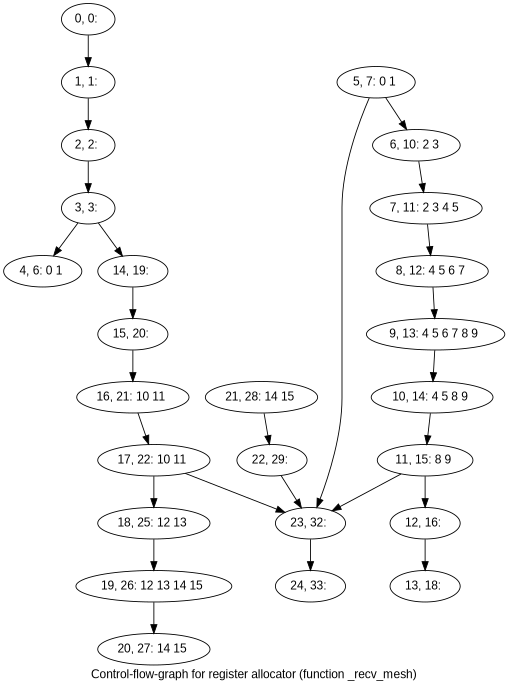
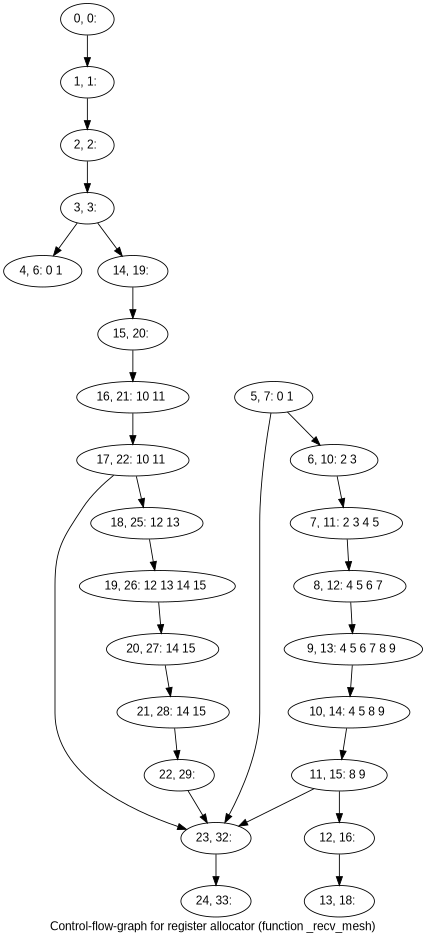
edge "20, 27: 14 15" -> "21, 28: 14 15": added
